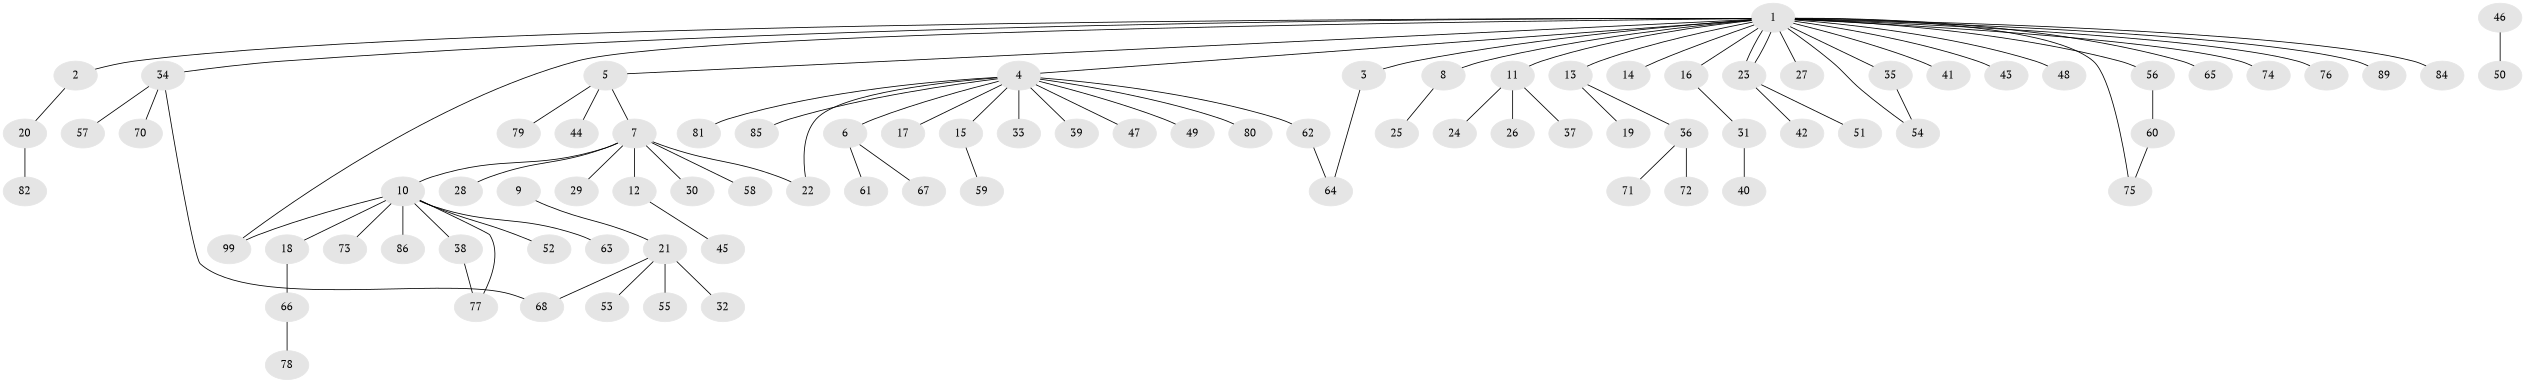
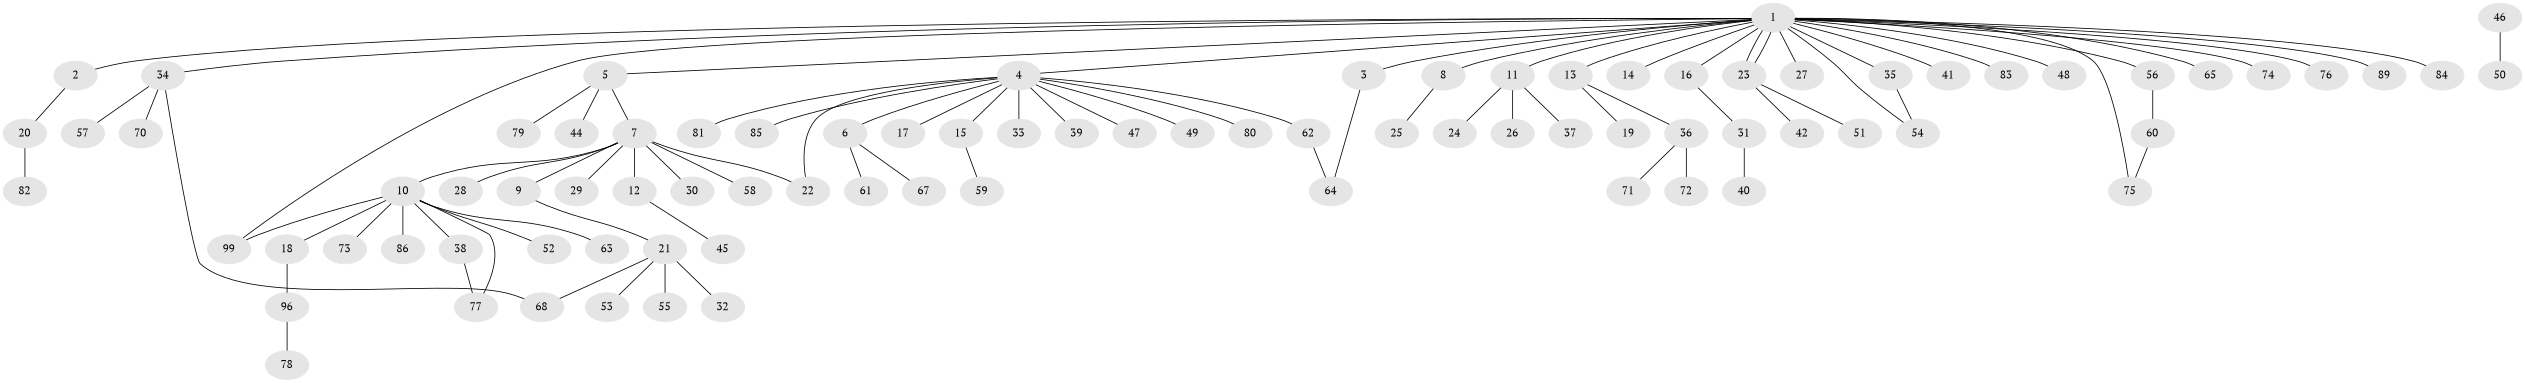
node "43": label "43" -> "83"
edge "7" -- "9": added
node "66": label "66" -> "96"
